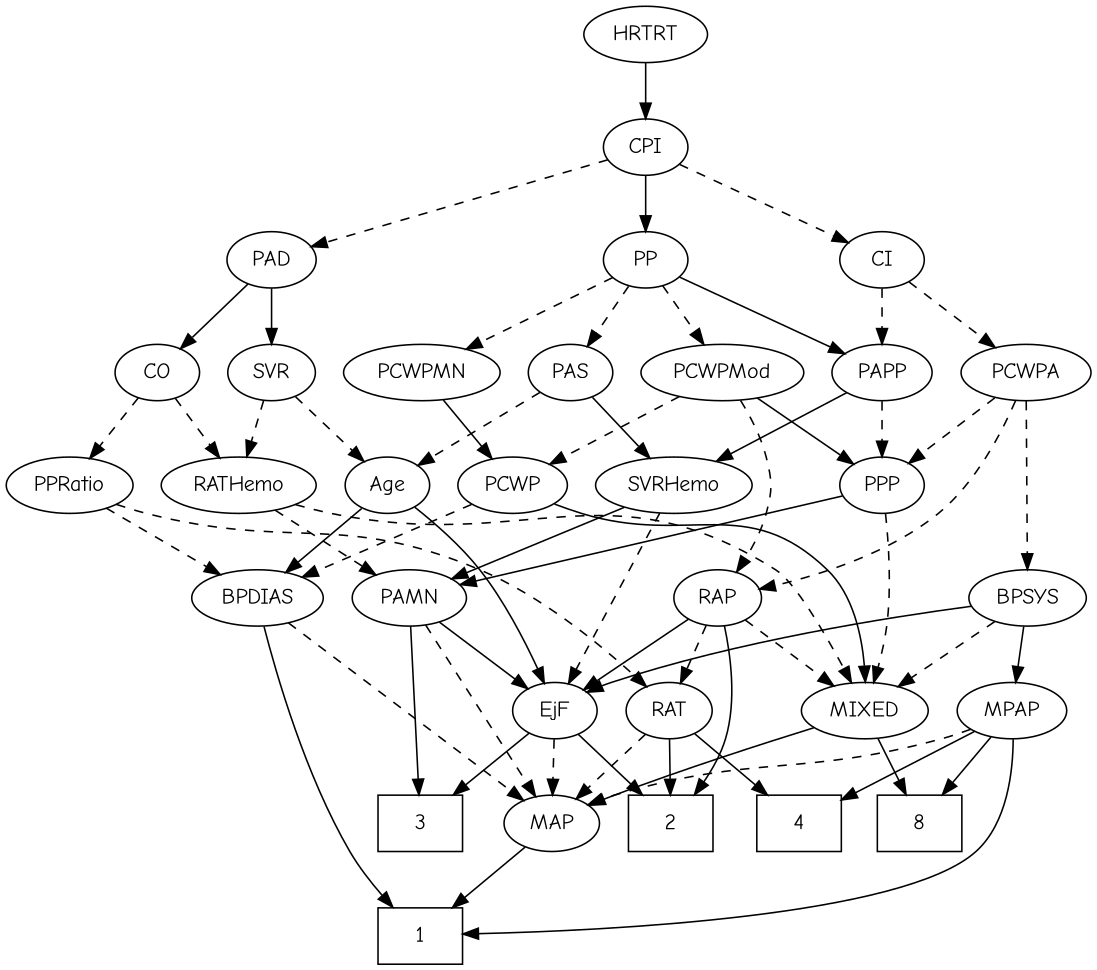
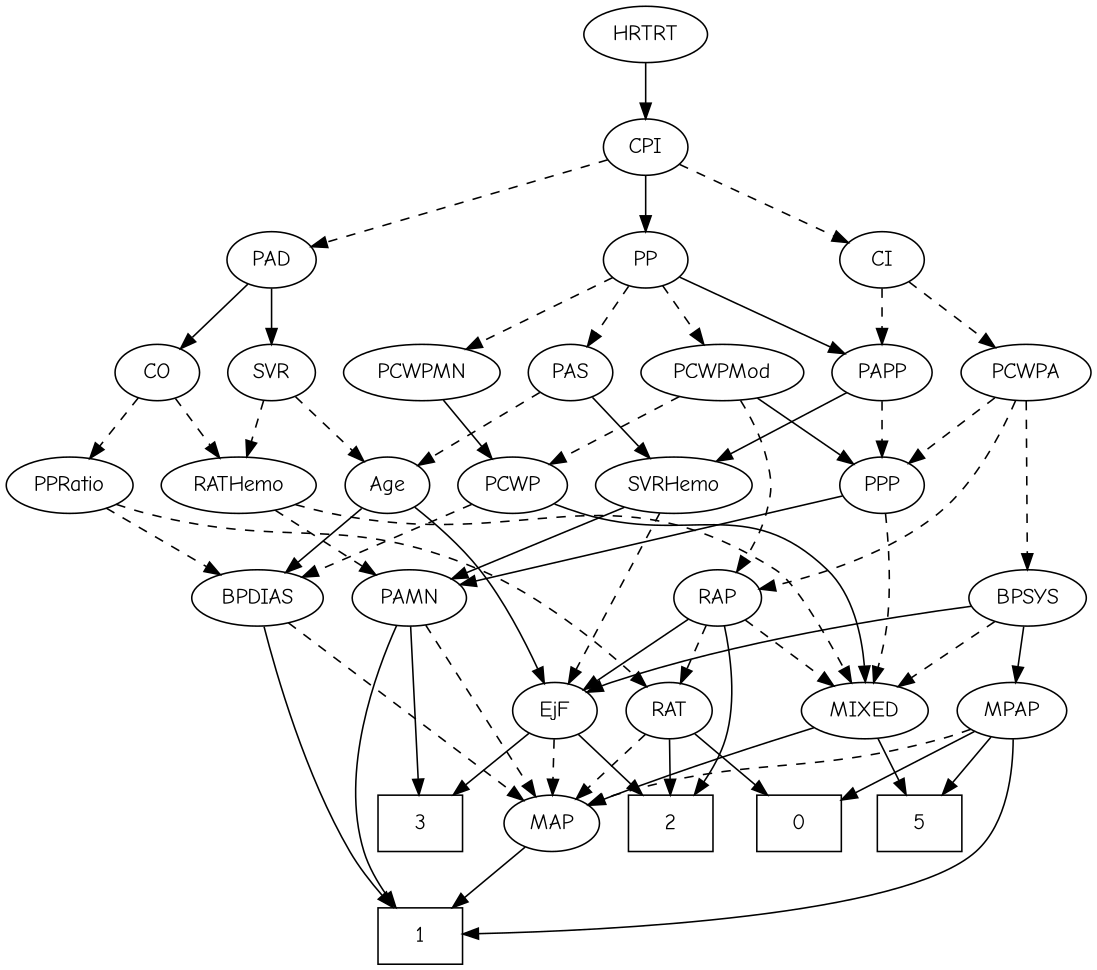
edge "PAMN" -> "EjF": now "PAMN" -> "1"
node "4": label "4" -> "0"
node "8": label "8" -> "5"
